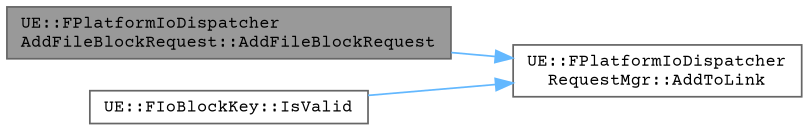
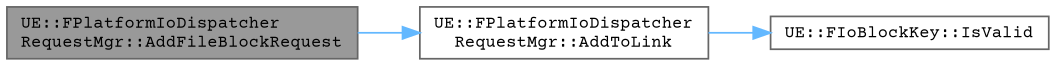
node "UE::FPlatformIoDispatcher AddFileBlockRequest::AddFileBlockRequest": label "UE::FPlatformIoDispatcher AddFileBlockRequest::AddFileBlockRequest" -> "UE::FPlatformIoDispatcher RequestMgr::AddFileBlockRequest"
edge "UE::FIoBlockKey::IsValid" -> "UE::FPlatformIoDispatcher RequestMgr::AddToLink": reversed
